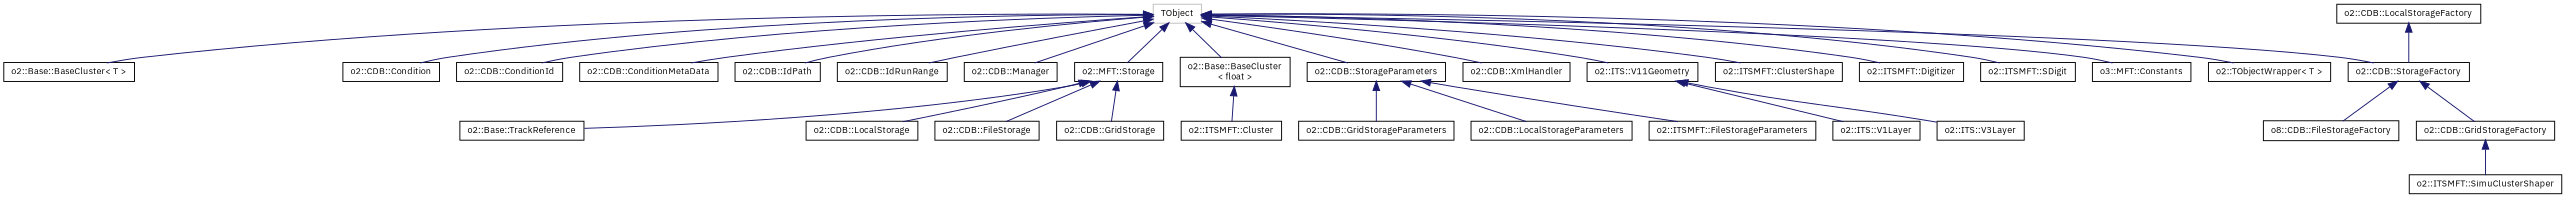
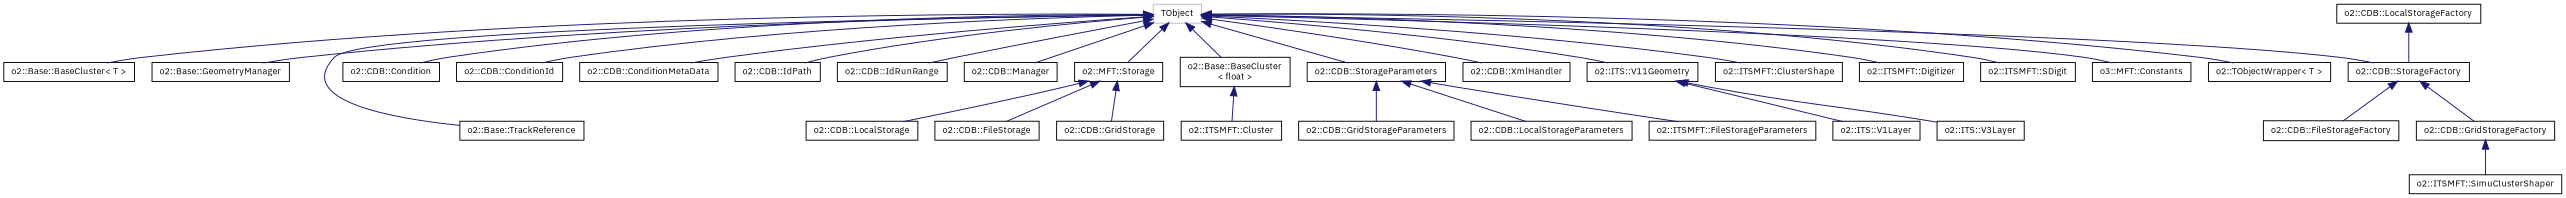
node "o2::Base::GeometryManager": added
edge "o2::Base::TrackReference" -> "o2::MFT::Storage": now "o2::Base::TrackReference" -> "TObject"
node "o8::CDB::FileStorageFactory": label "o8::CDB::FileStorageFactory" -> "o2::CDB::FileStorageFactory"
